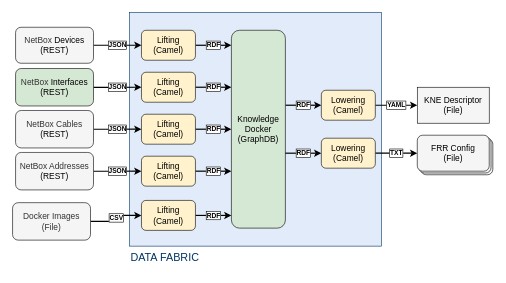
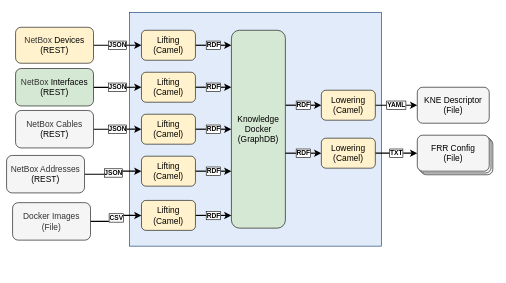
node "NetBox Devices (REST)": fillcolor #f5f5f5 -> #fff2cc
node "KNE Descriptor (File)": shape rectangle -> rounded rectangle
node "NetBox Addresses (REST)": moved (54, 171) -> (45, 174)
node "DATA FABRIC": removed
